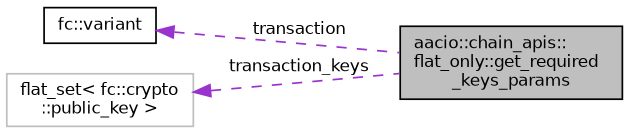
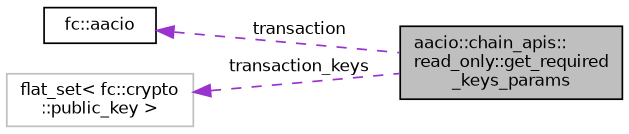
node "fc::variant": label "fc::variant" -> "fc::aacio"
node "aacio::chain_apis:: flat_only::get_required _keys_params": label "aacio::chain_apis:: flat_only::get_required _keys_params" -> "aacio::chain_apis:: read_only::get_required _keys_params"
